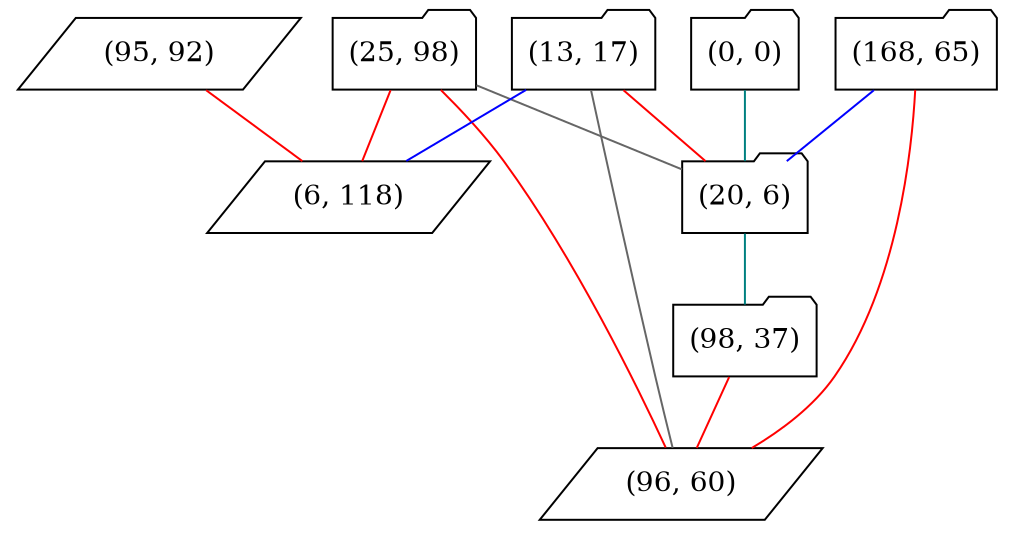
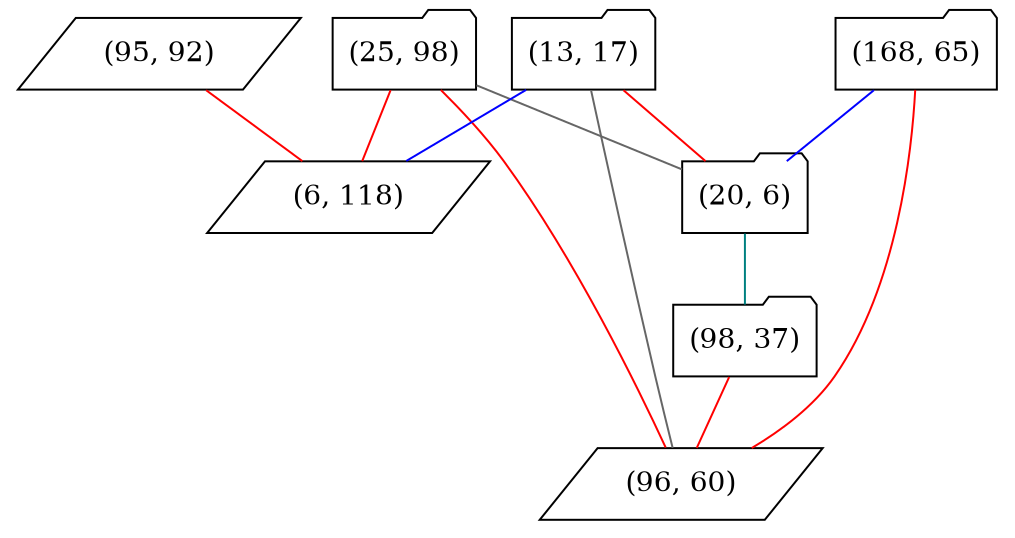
node "(0, 0)": removed
